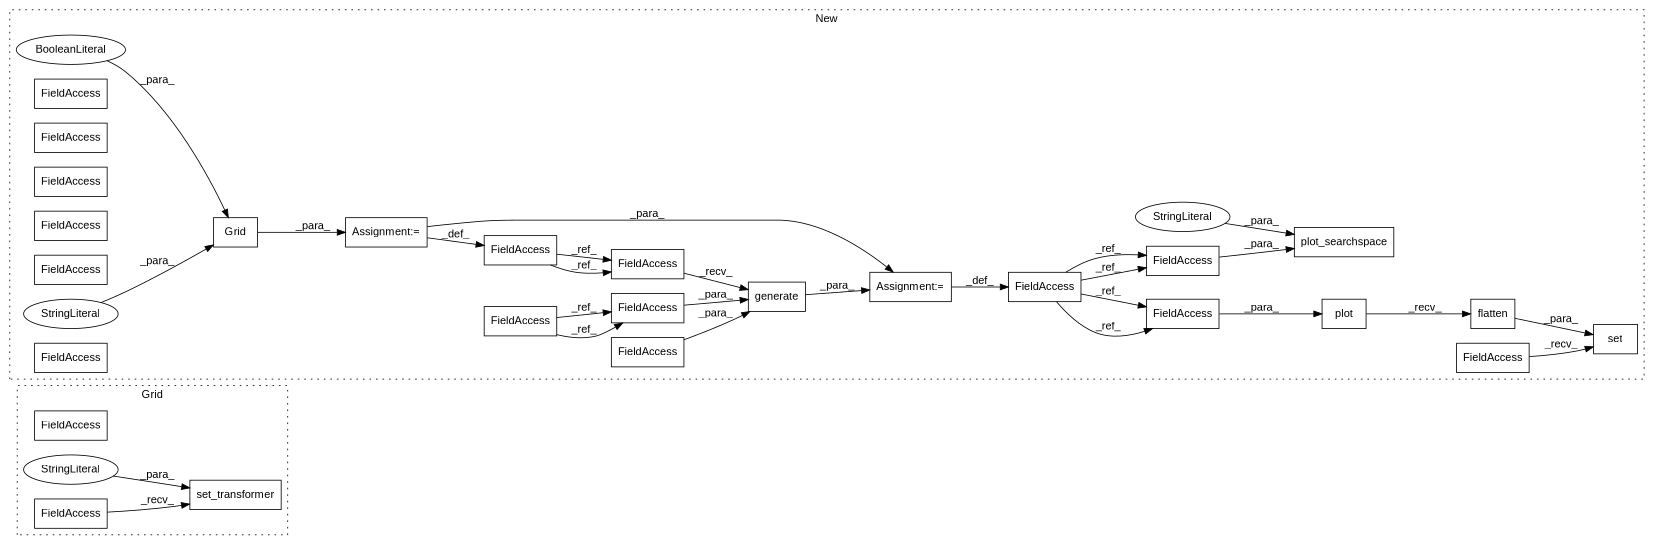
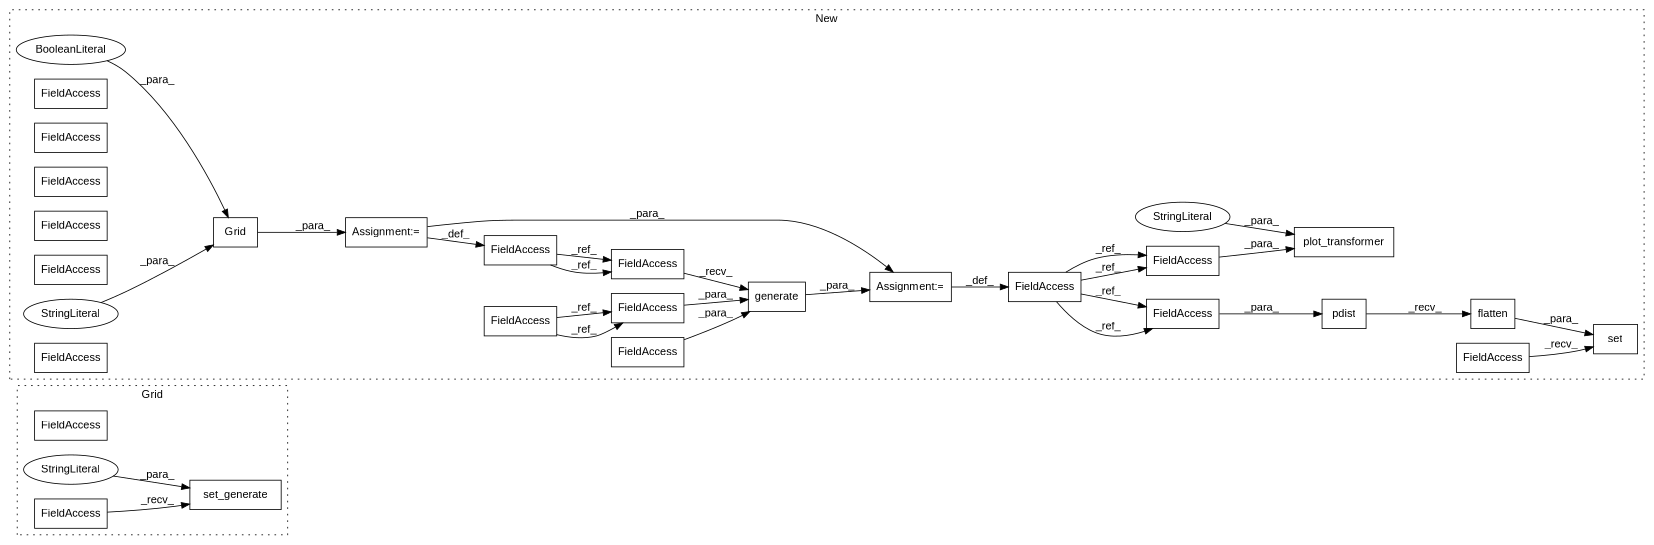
node "plot_searchspace": label "plot_searchspace" -> "plot_transformer"
node "plot": label "plot" -> "pdist"
node "set_transformer": label "set_transformer" -> "set_generate"
